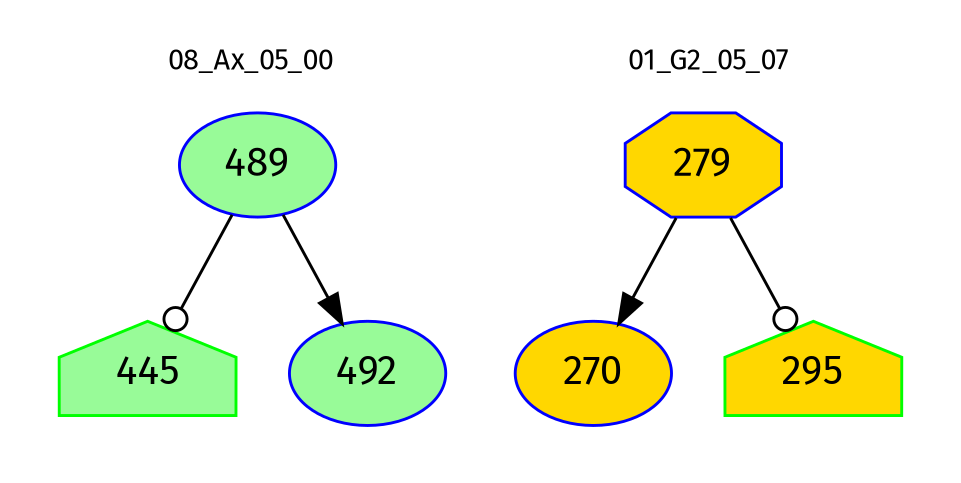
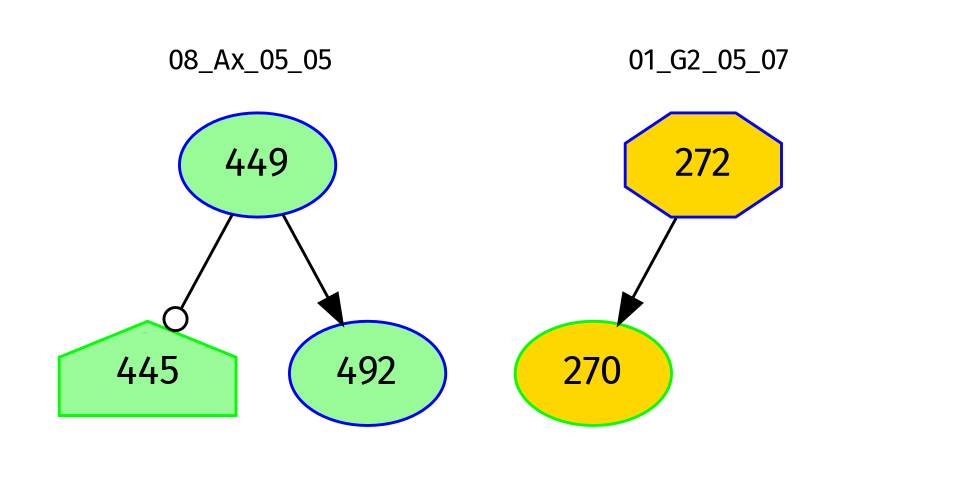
cluster "08_Ax_05_00": label "08_Ax_05_00" -> "08_Ax_05_05"
node "489": label "489" -> "449"
node "279": label "279" -> "272"
node "270": color blue -> green
node "295": removed
